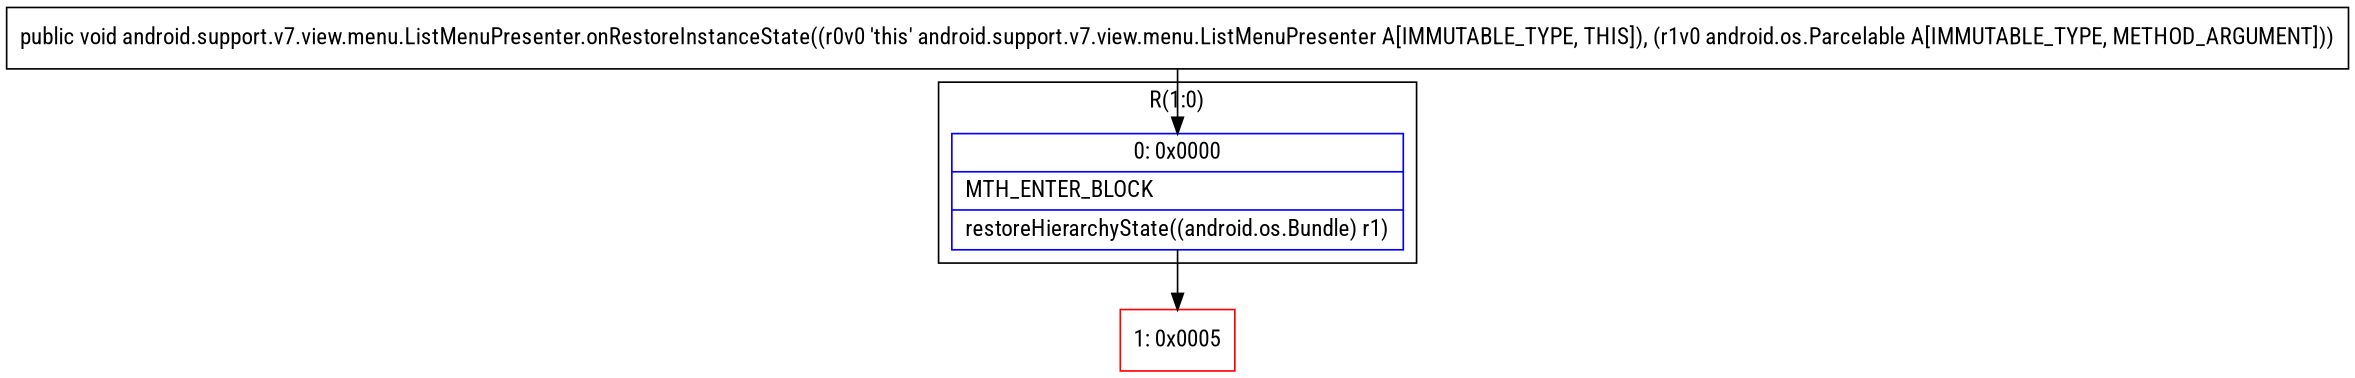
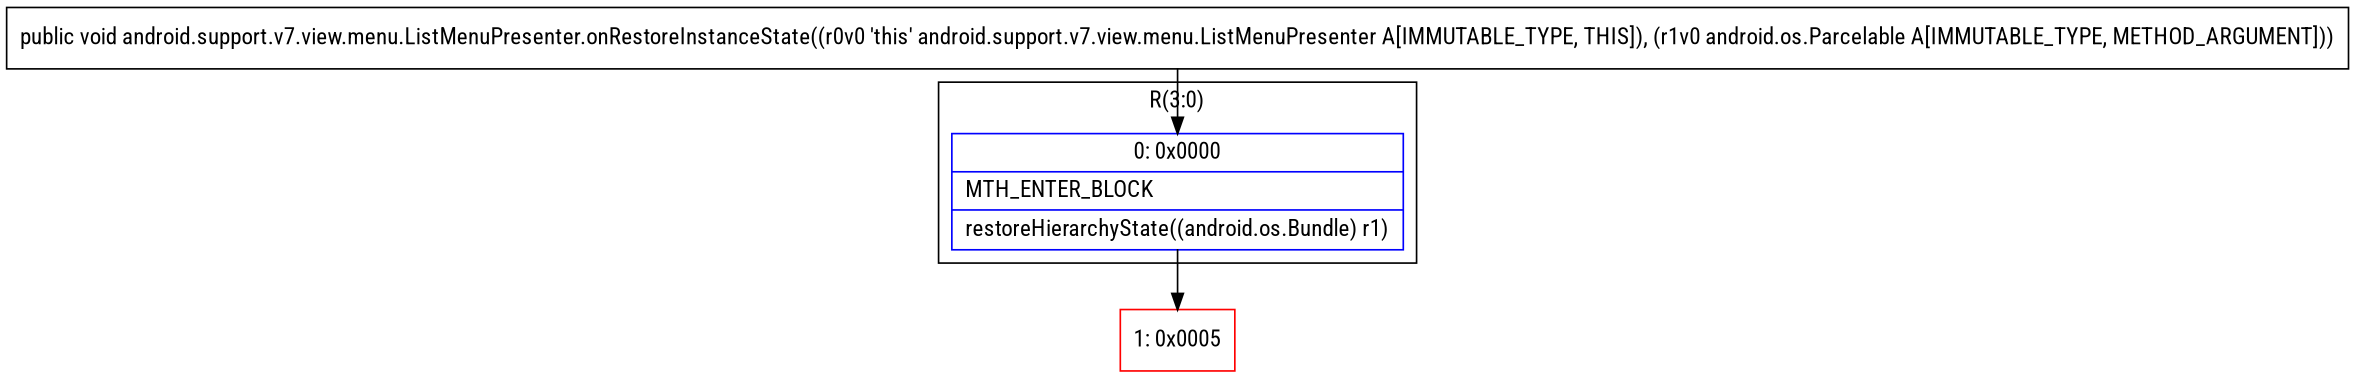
cluster "R(1:0)": label "R(1:0)" -> "R(3:0)"
